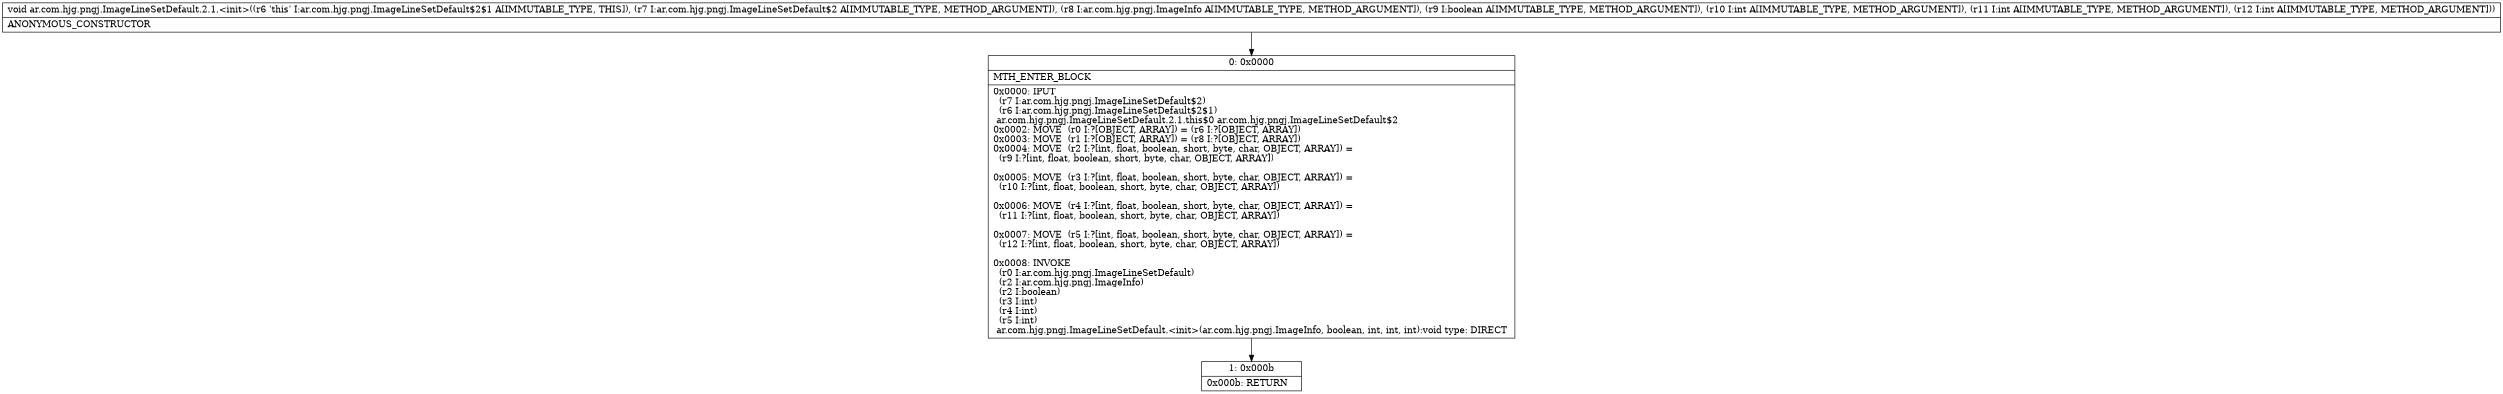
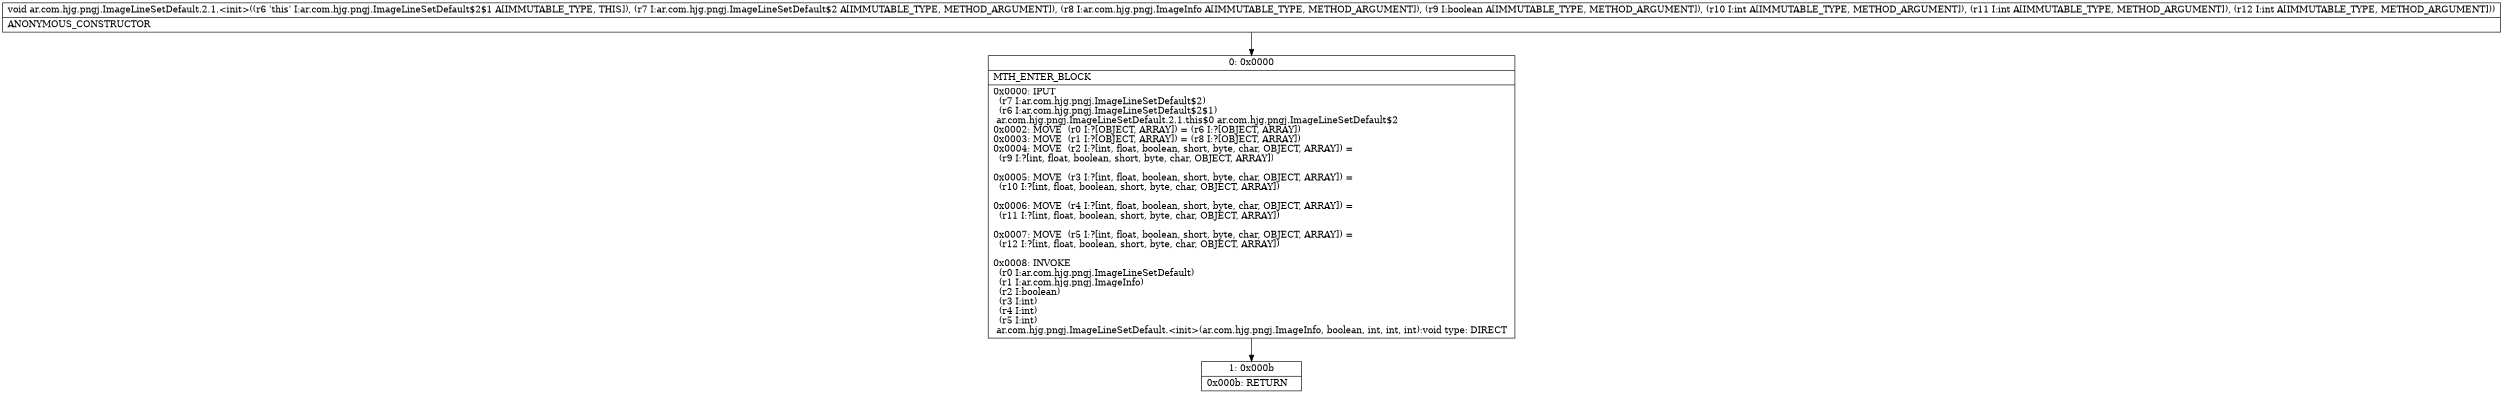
node "0: 0x0000": text "(r2 I:ar.com.hjg.pngj.ImageInfo)" -> "(r1 I:ar.com.hjg.pngj.ImageInfo)"
